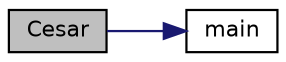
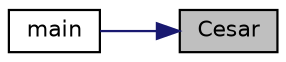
edge "Cesar" -> "main": reversed
